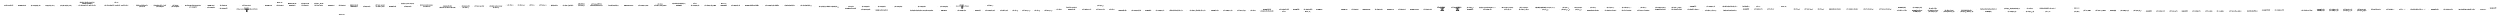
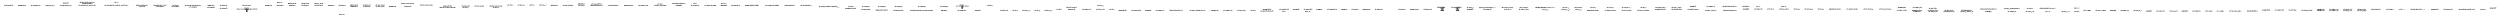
node "(METHOD,hostapd_notif_assoc)": added
node "(<operator>.fieldAccess,elems.rsn_ie_len)": added
node "(<operator>.logicalNot,!elems.wpa_ie)": removed
node "(<operator>.indirectFieldAccess,hapd->iface->freq)": added
node "(FIELD_IDENTIFIER,owe_dh,owe_dh)": removed
node "(<operator>.assignment,v23 = v15->flags & 0x402)": added
node "(<operator>.fieldAccess,elems.supp_op_classes_len)": added
node "(<operator>.equals,v15->auth_alg == 2)": added
node "(<operator>.indirectFieldAccess,hapd->conf->wpa)": removed
node "(<operator>.assignment,v27 = v26 | 0x400)": added
